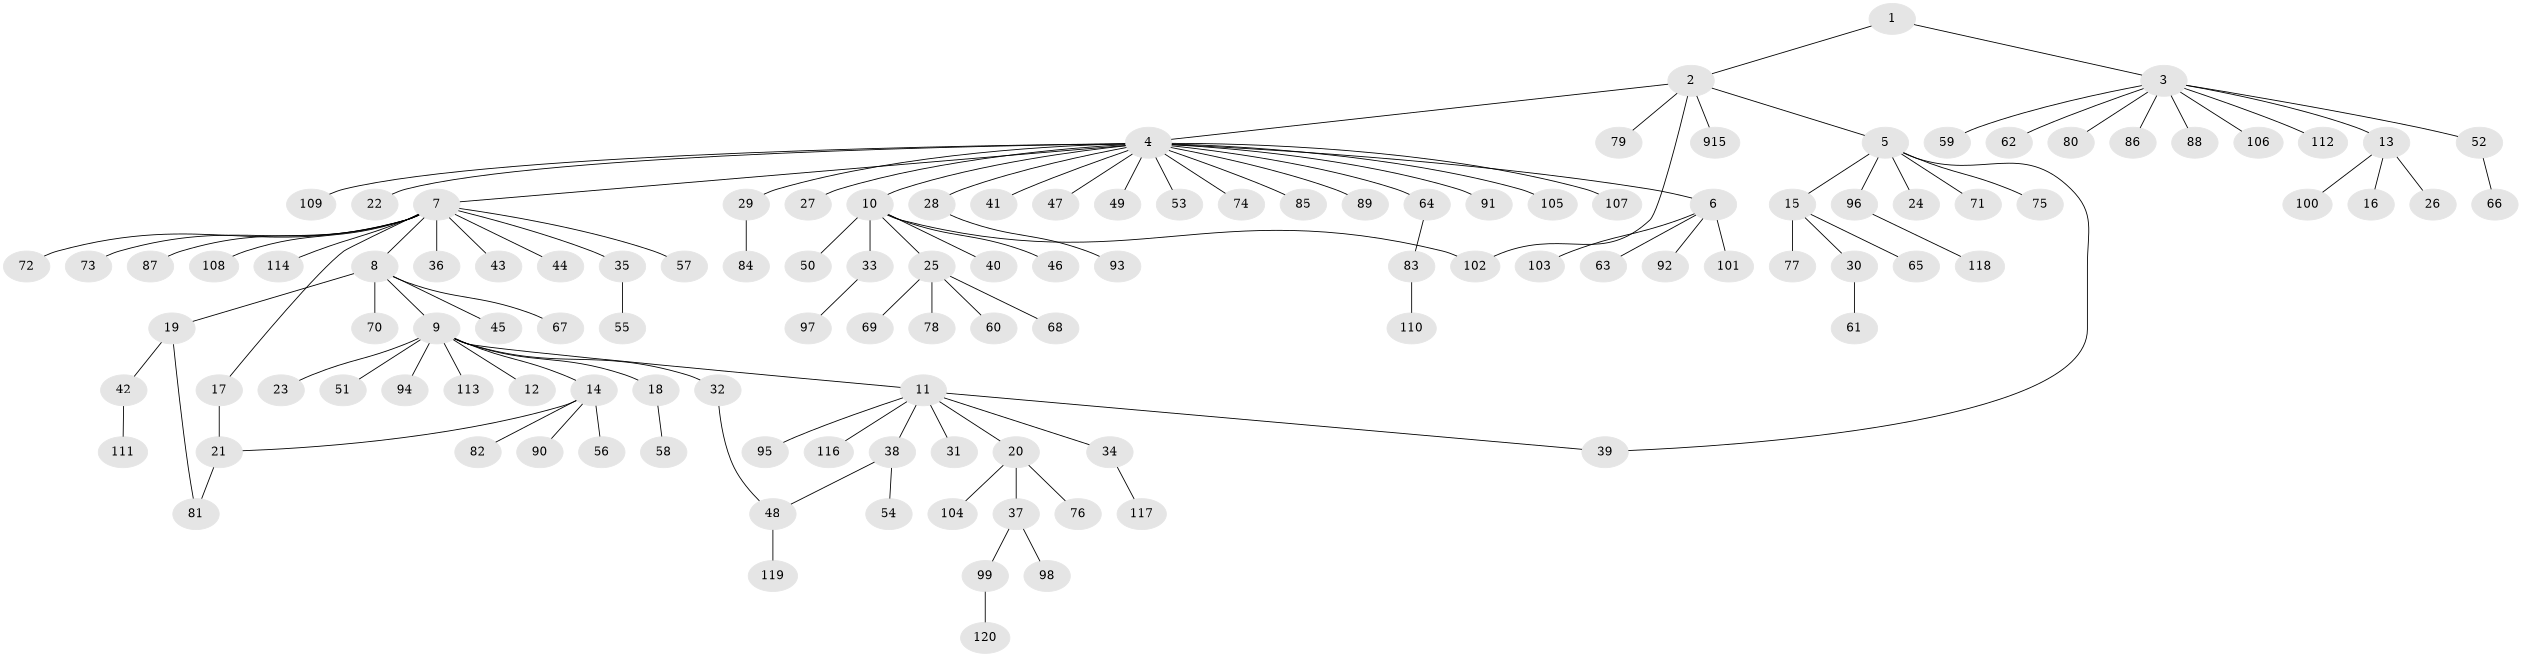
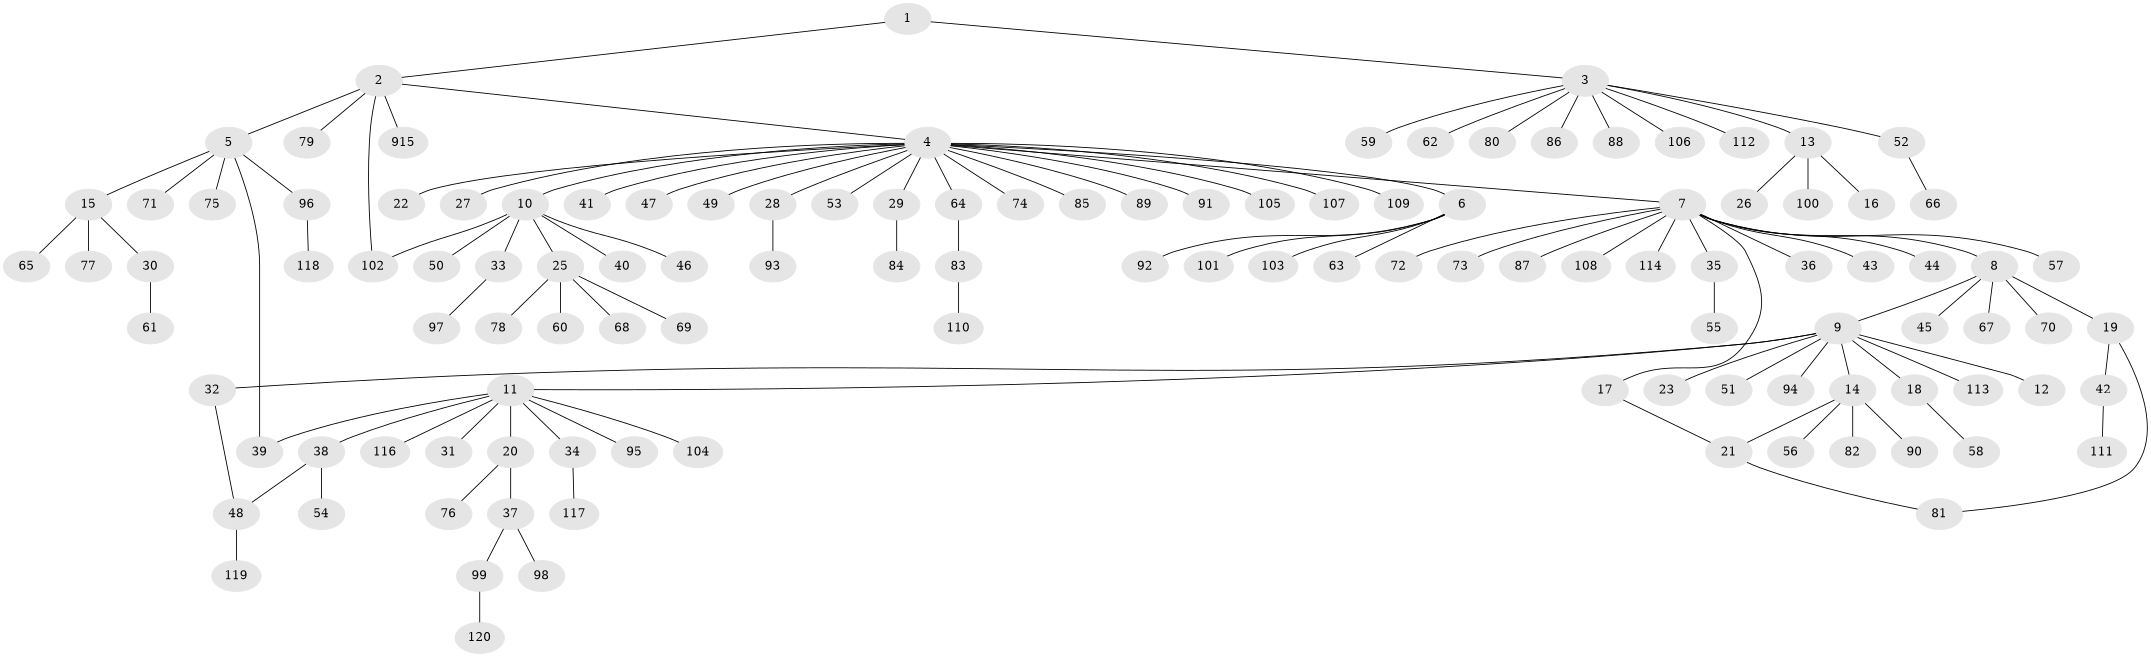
node "24": removed
edge "20" -- "104": now "11" -- "104"
